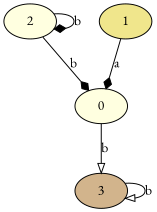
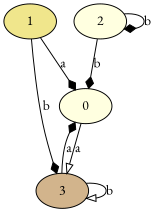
edge "1" -> "3": added, label "b"
edge "0" -> "3": label "b" -> "a"
edge "3" -> "0": added, label "a"
